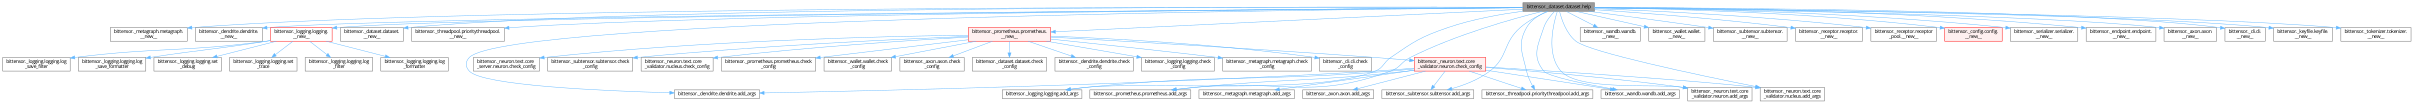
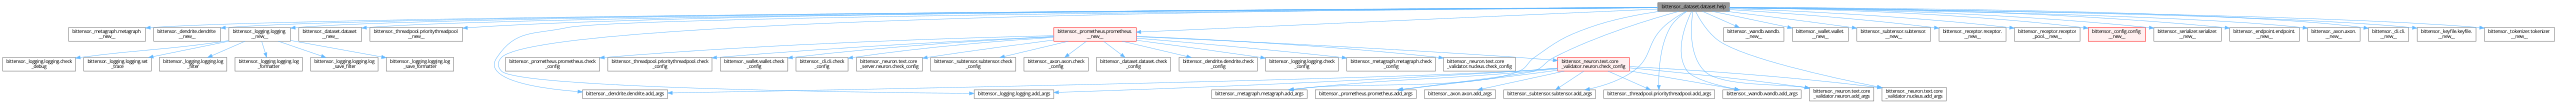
node "bittensor._logging.logging. __new__": color red -> grey40
edge "bittensor._dataset.dataset.help" -> "bittensor._metagraph.metagraph.add_args": added
node "bittensor._logging.logging.set _debug": label "bittensor._logging.logging.set _debug" -> "bittensor._logging.logging.check _debug"
node "bittensor._threadpool.prioritythreadpool.check _config": added
